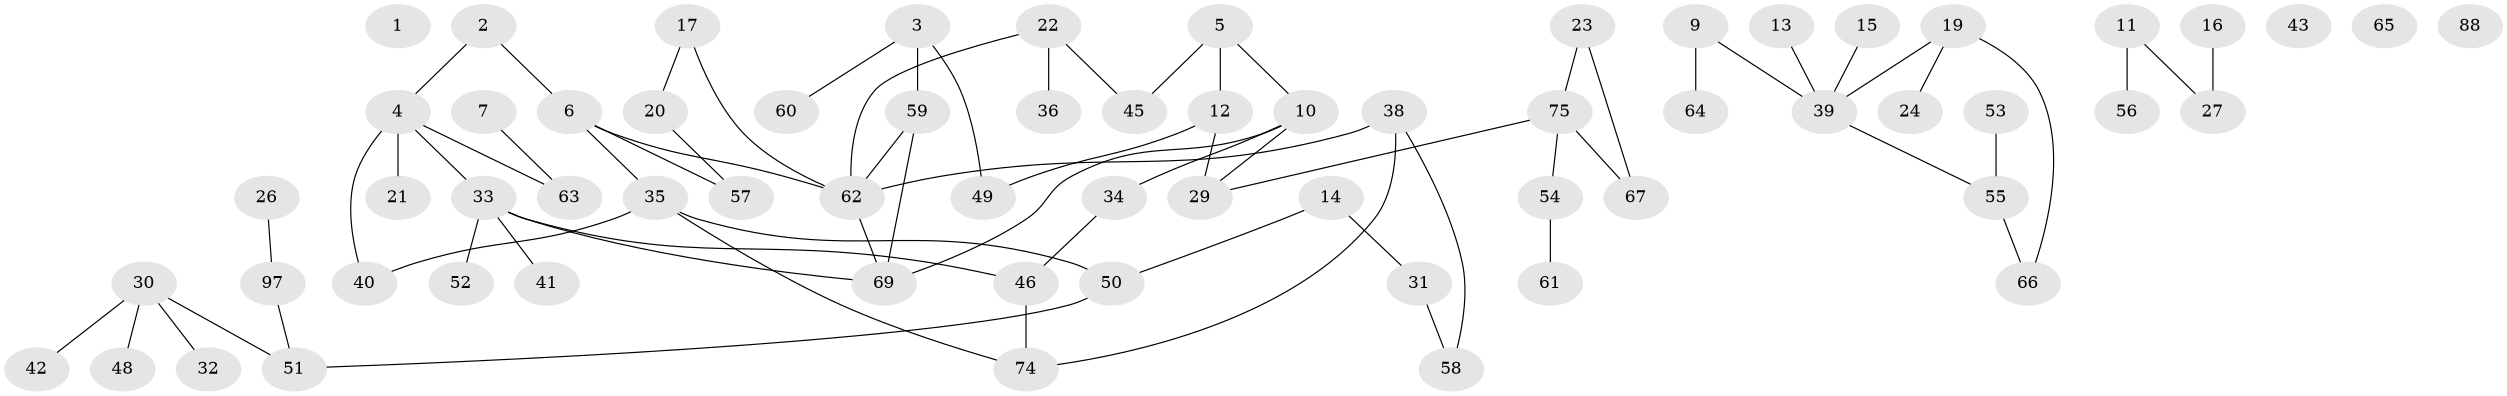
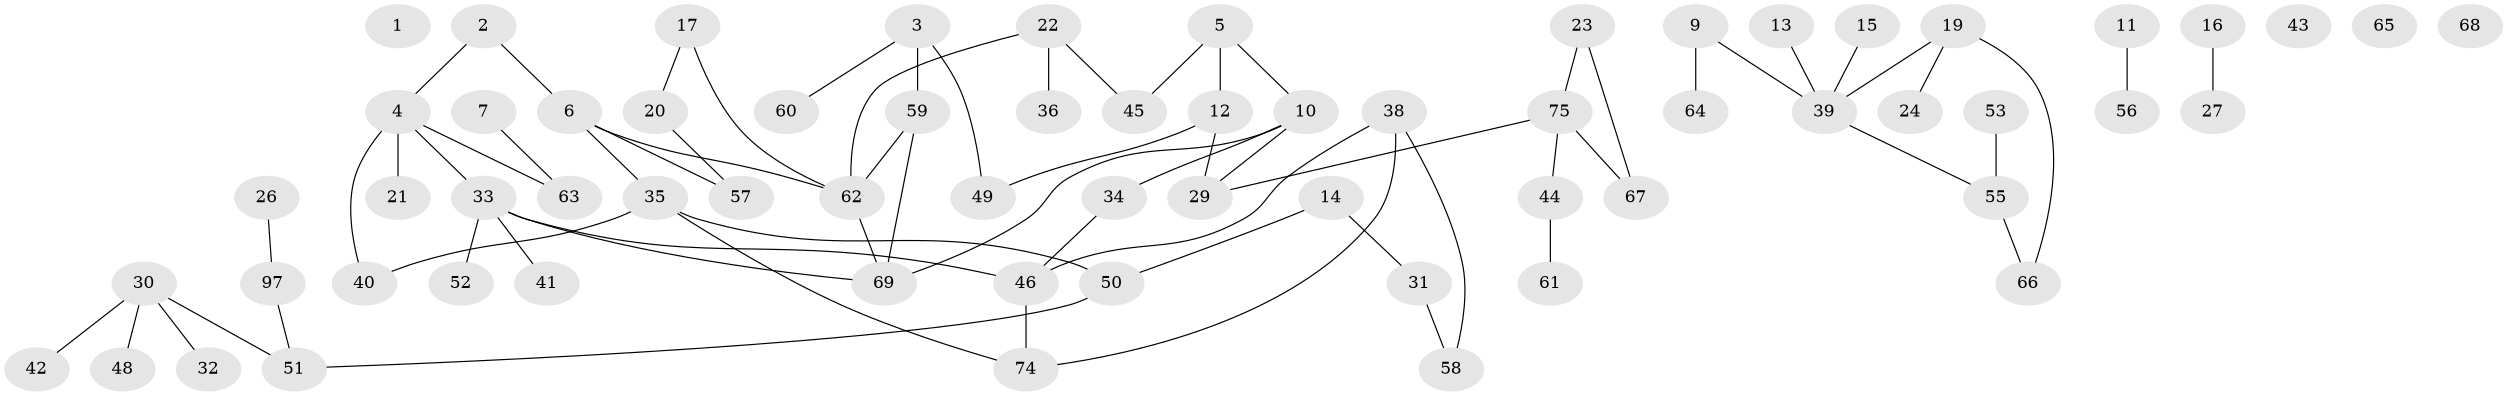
node "88": label "88" -> "68"
edge "11" -- "27": removed
edge "38" -- "62": now "38" -- "46"
node "54": label "54" -> "44"
